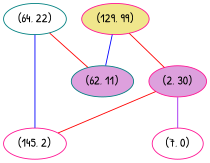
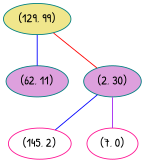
node "(64, 22)": removed
node "(129, 99)": color deeppink -> teal
node "(2, 30)": color deeppink -> teal
edge "(2, 30)" -- "(145, 2)": color red -> blue
